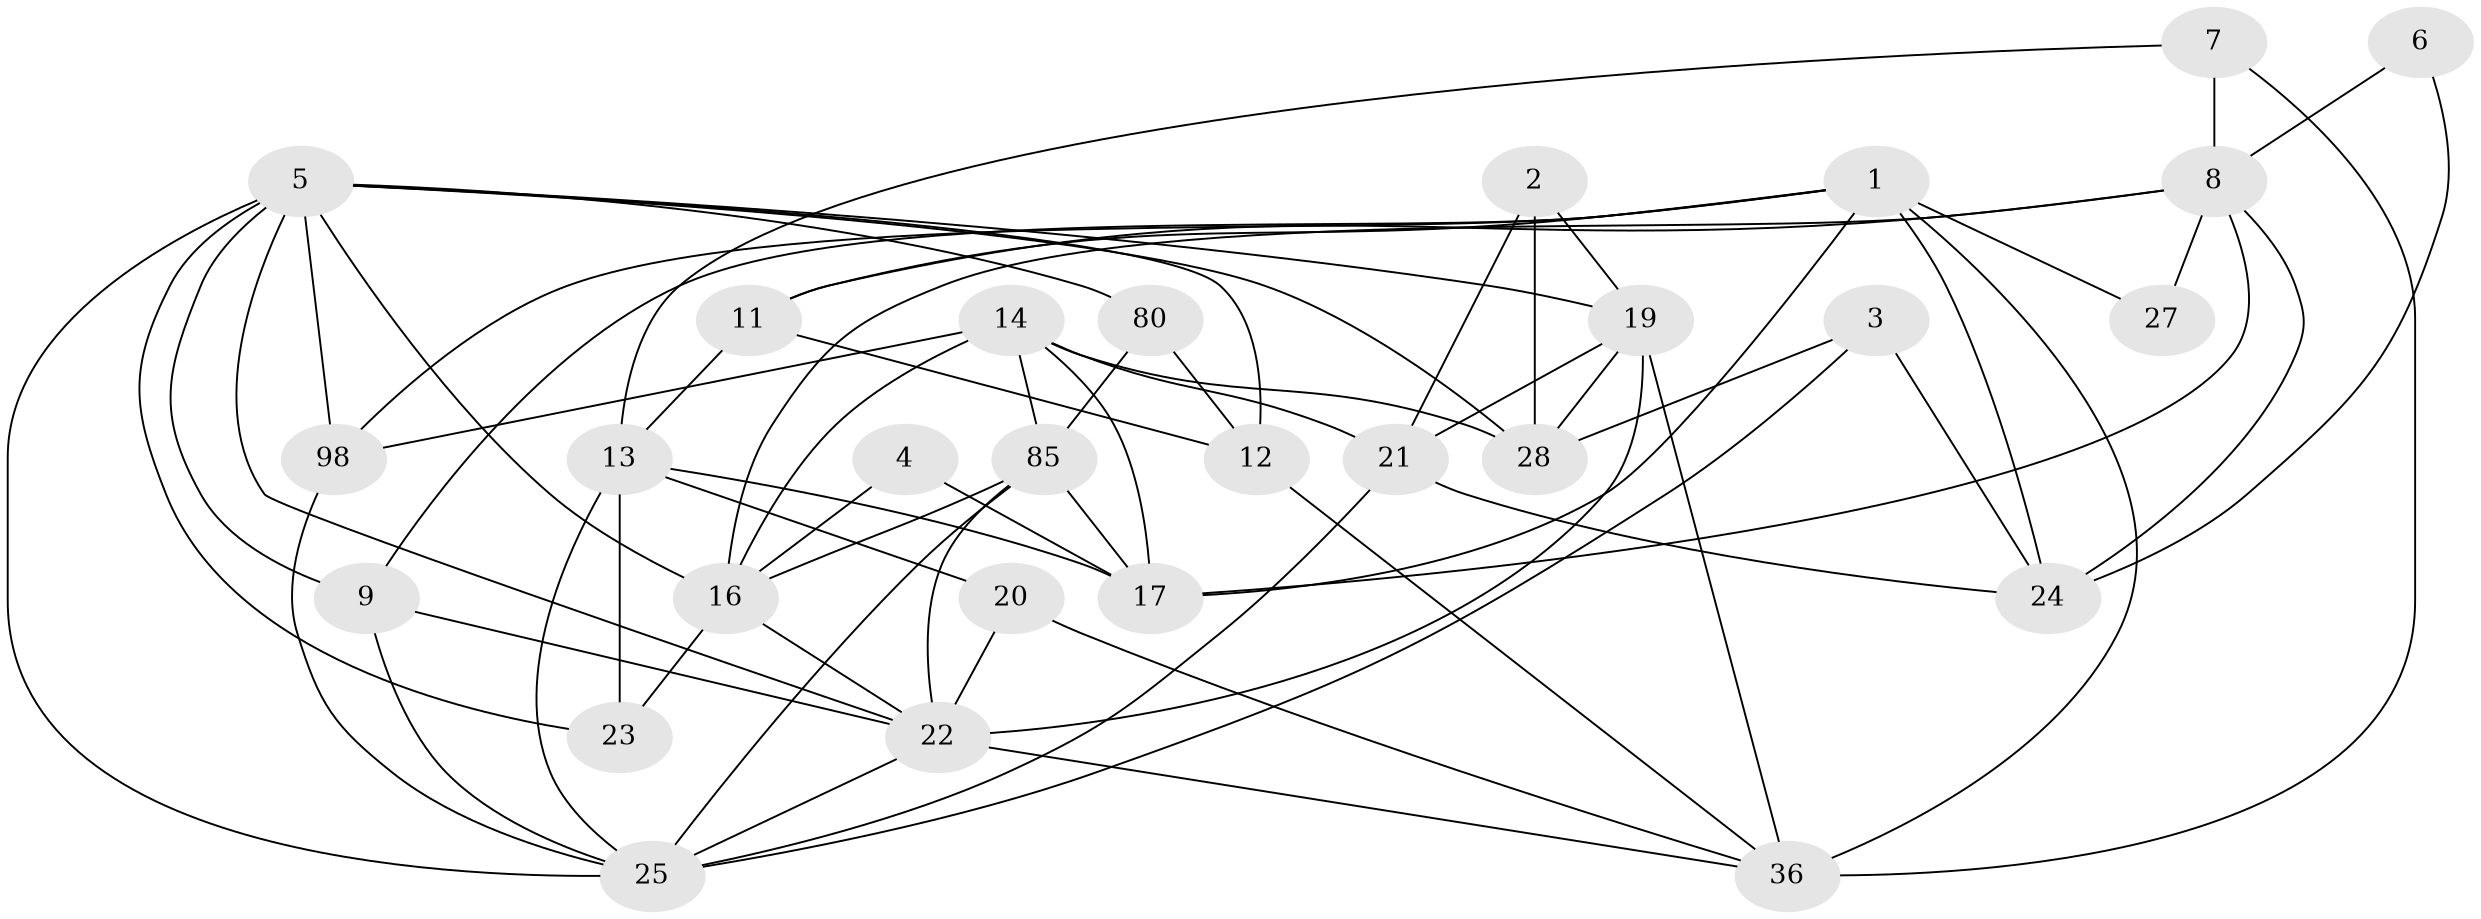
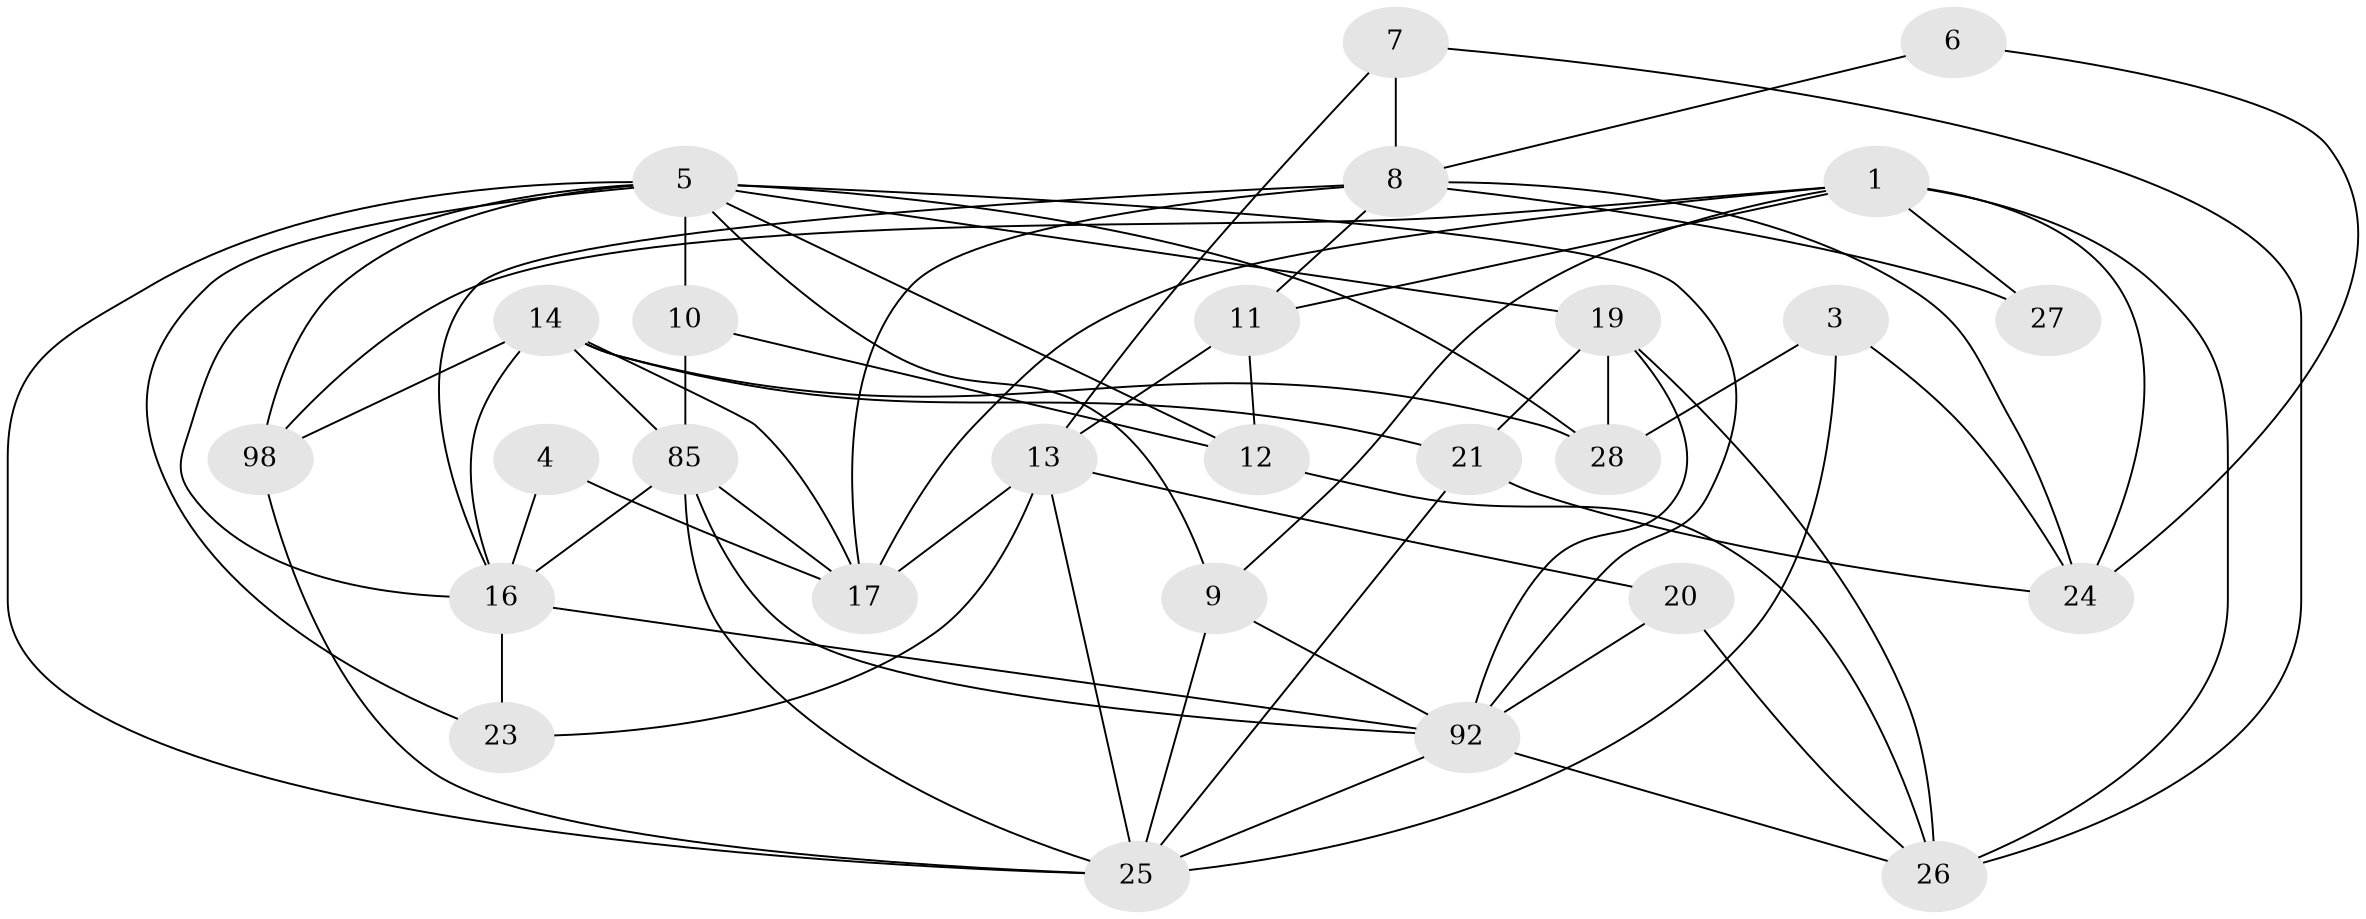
node "2": removed
node "80": label "80" -> "10"
node "22": label "22" -> "92"
node "36": label "36" -> "26"
